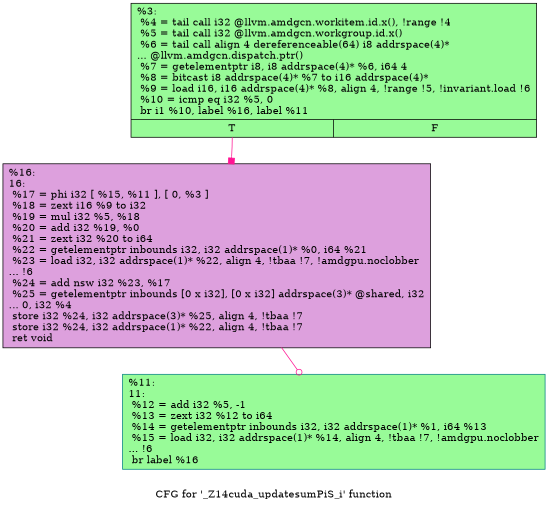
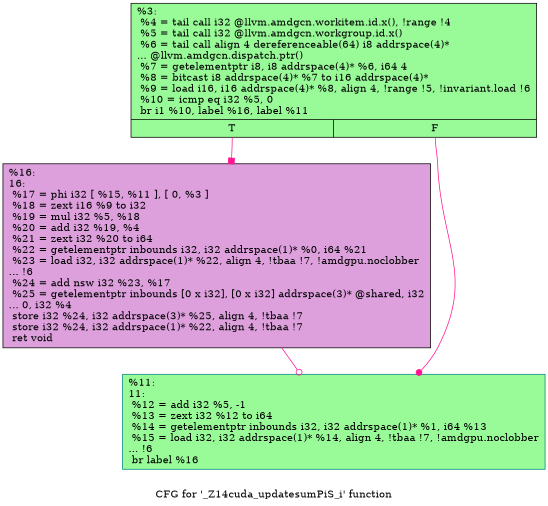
node "%16:": text "%20 = add i32 %19, %0" -> "%20 = add i32 %19, %4"
edge "%3:" -> "%11:": added
